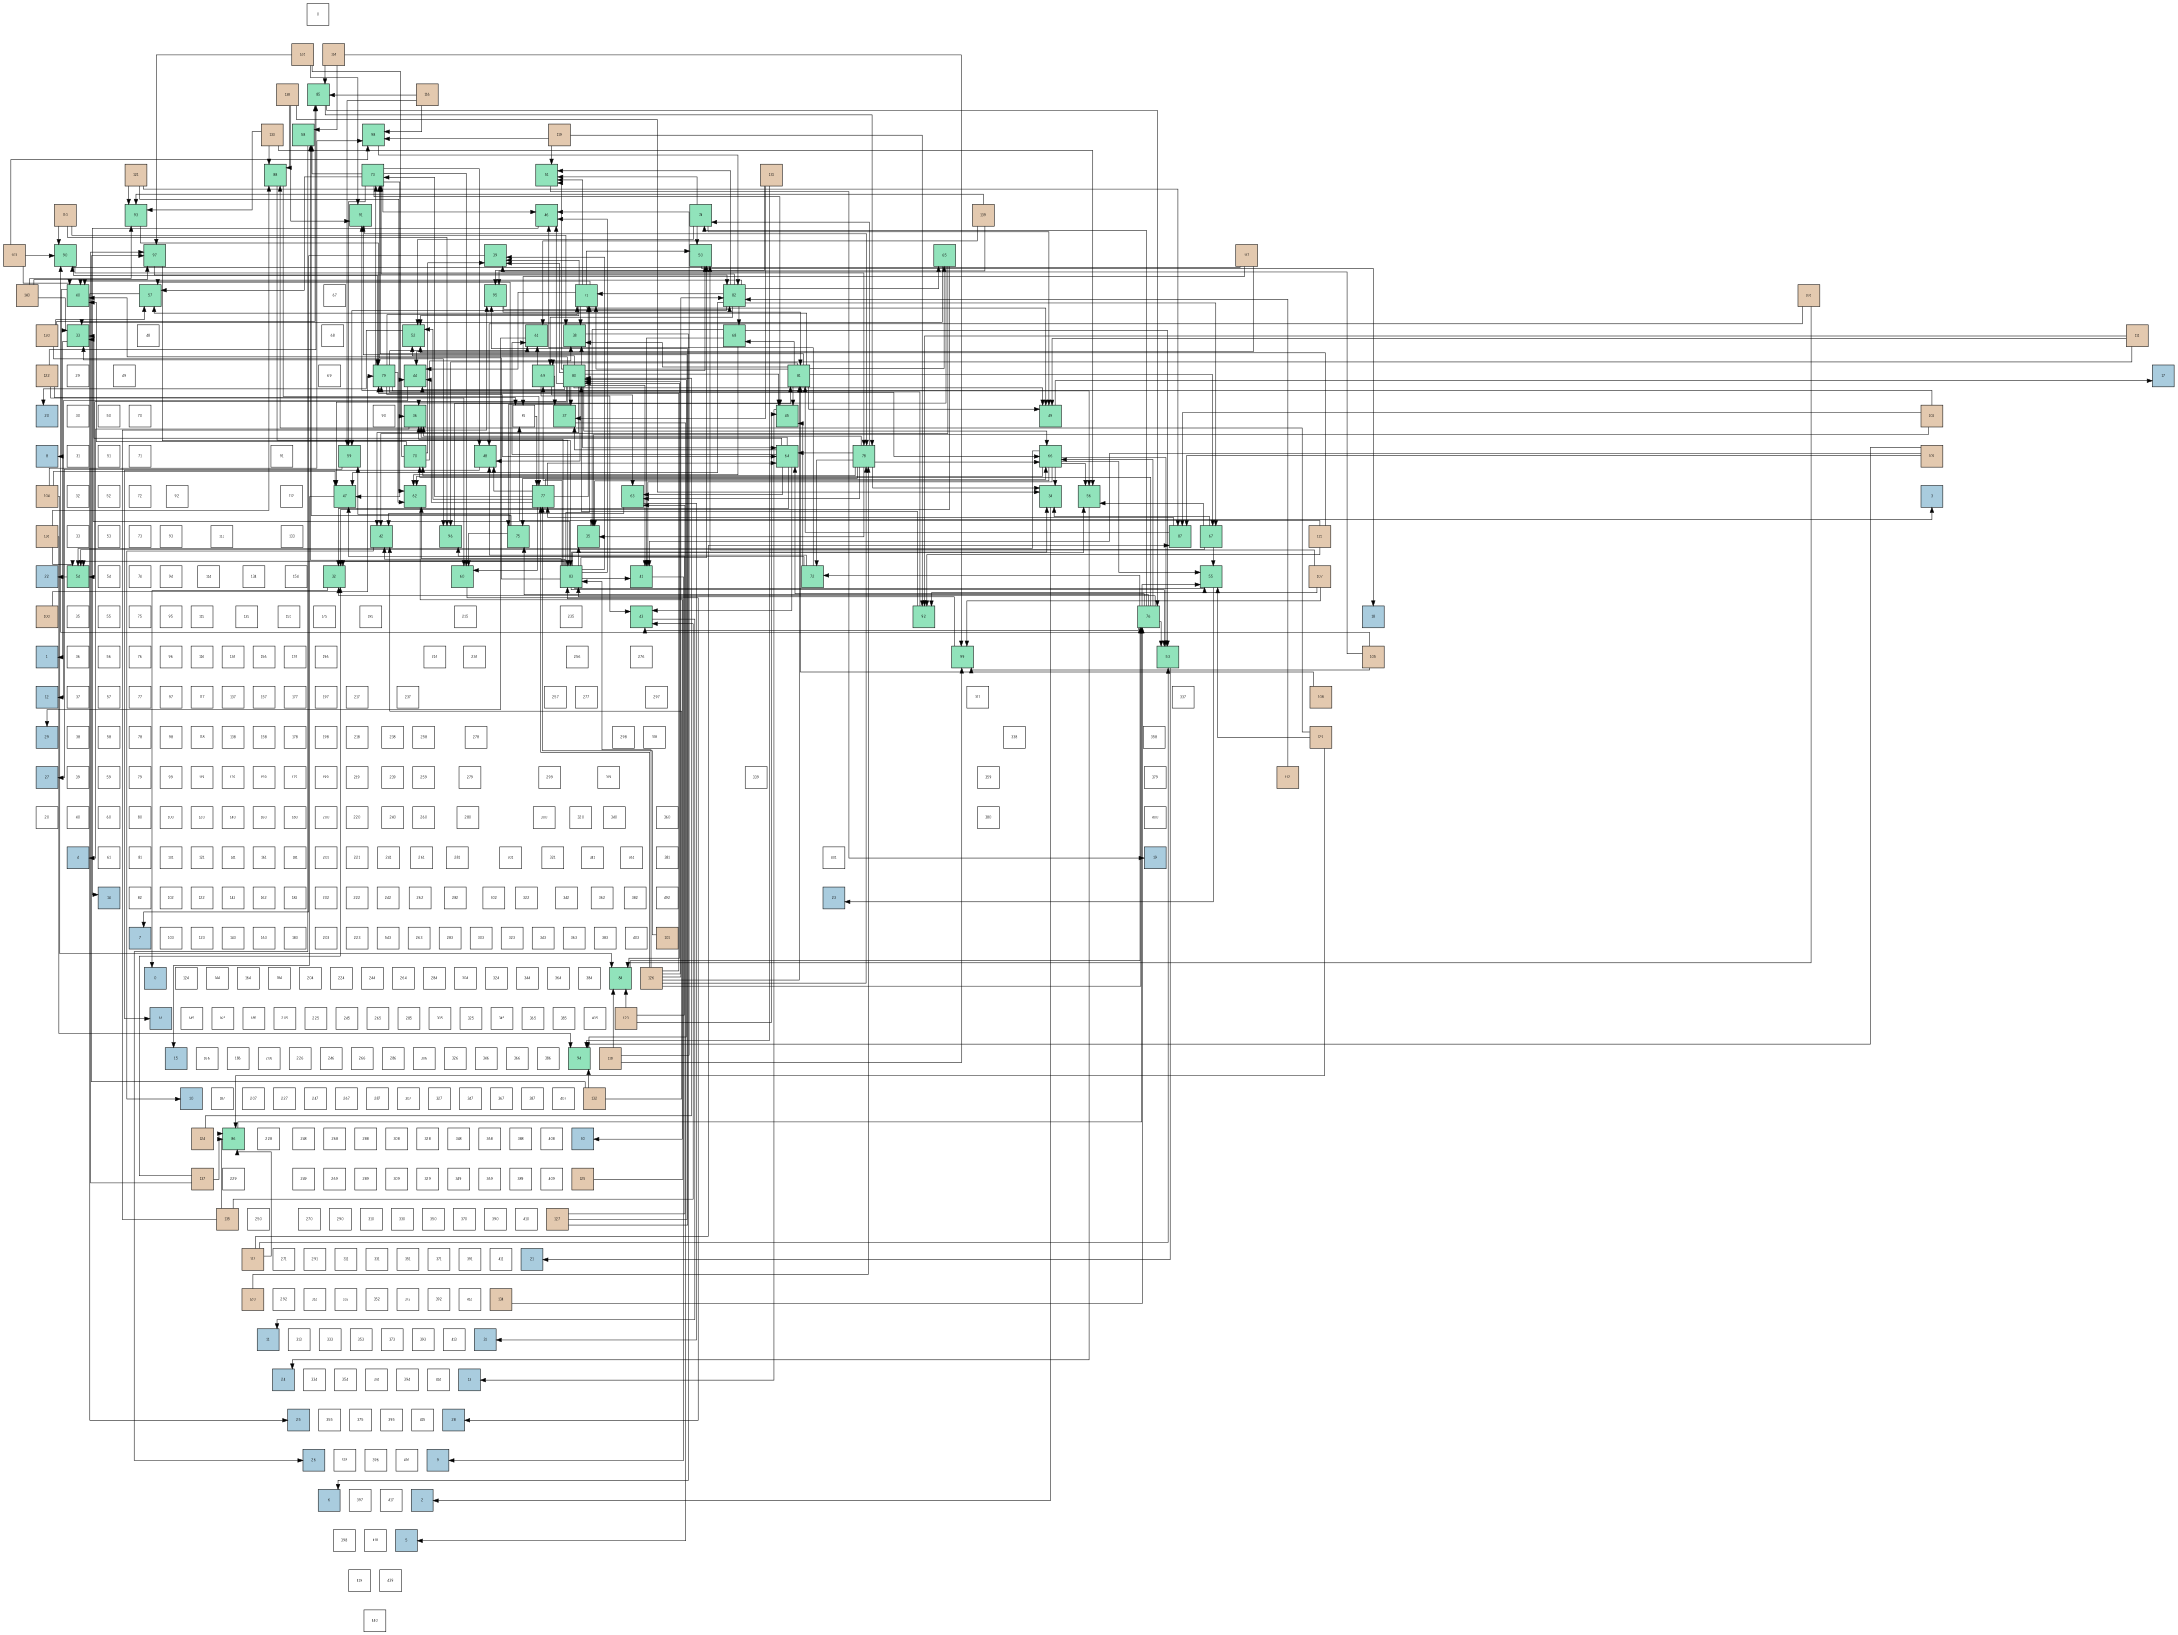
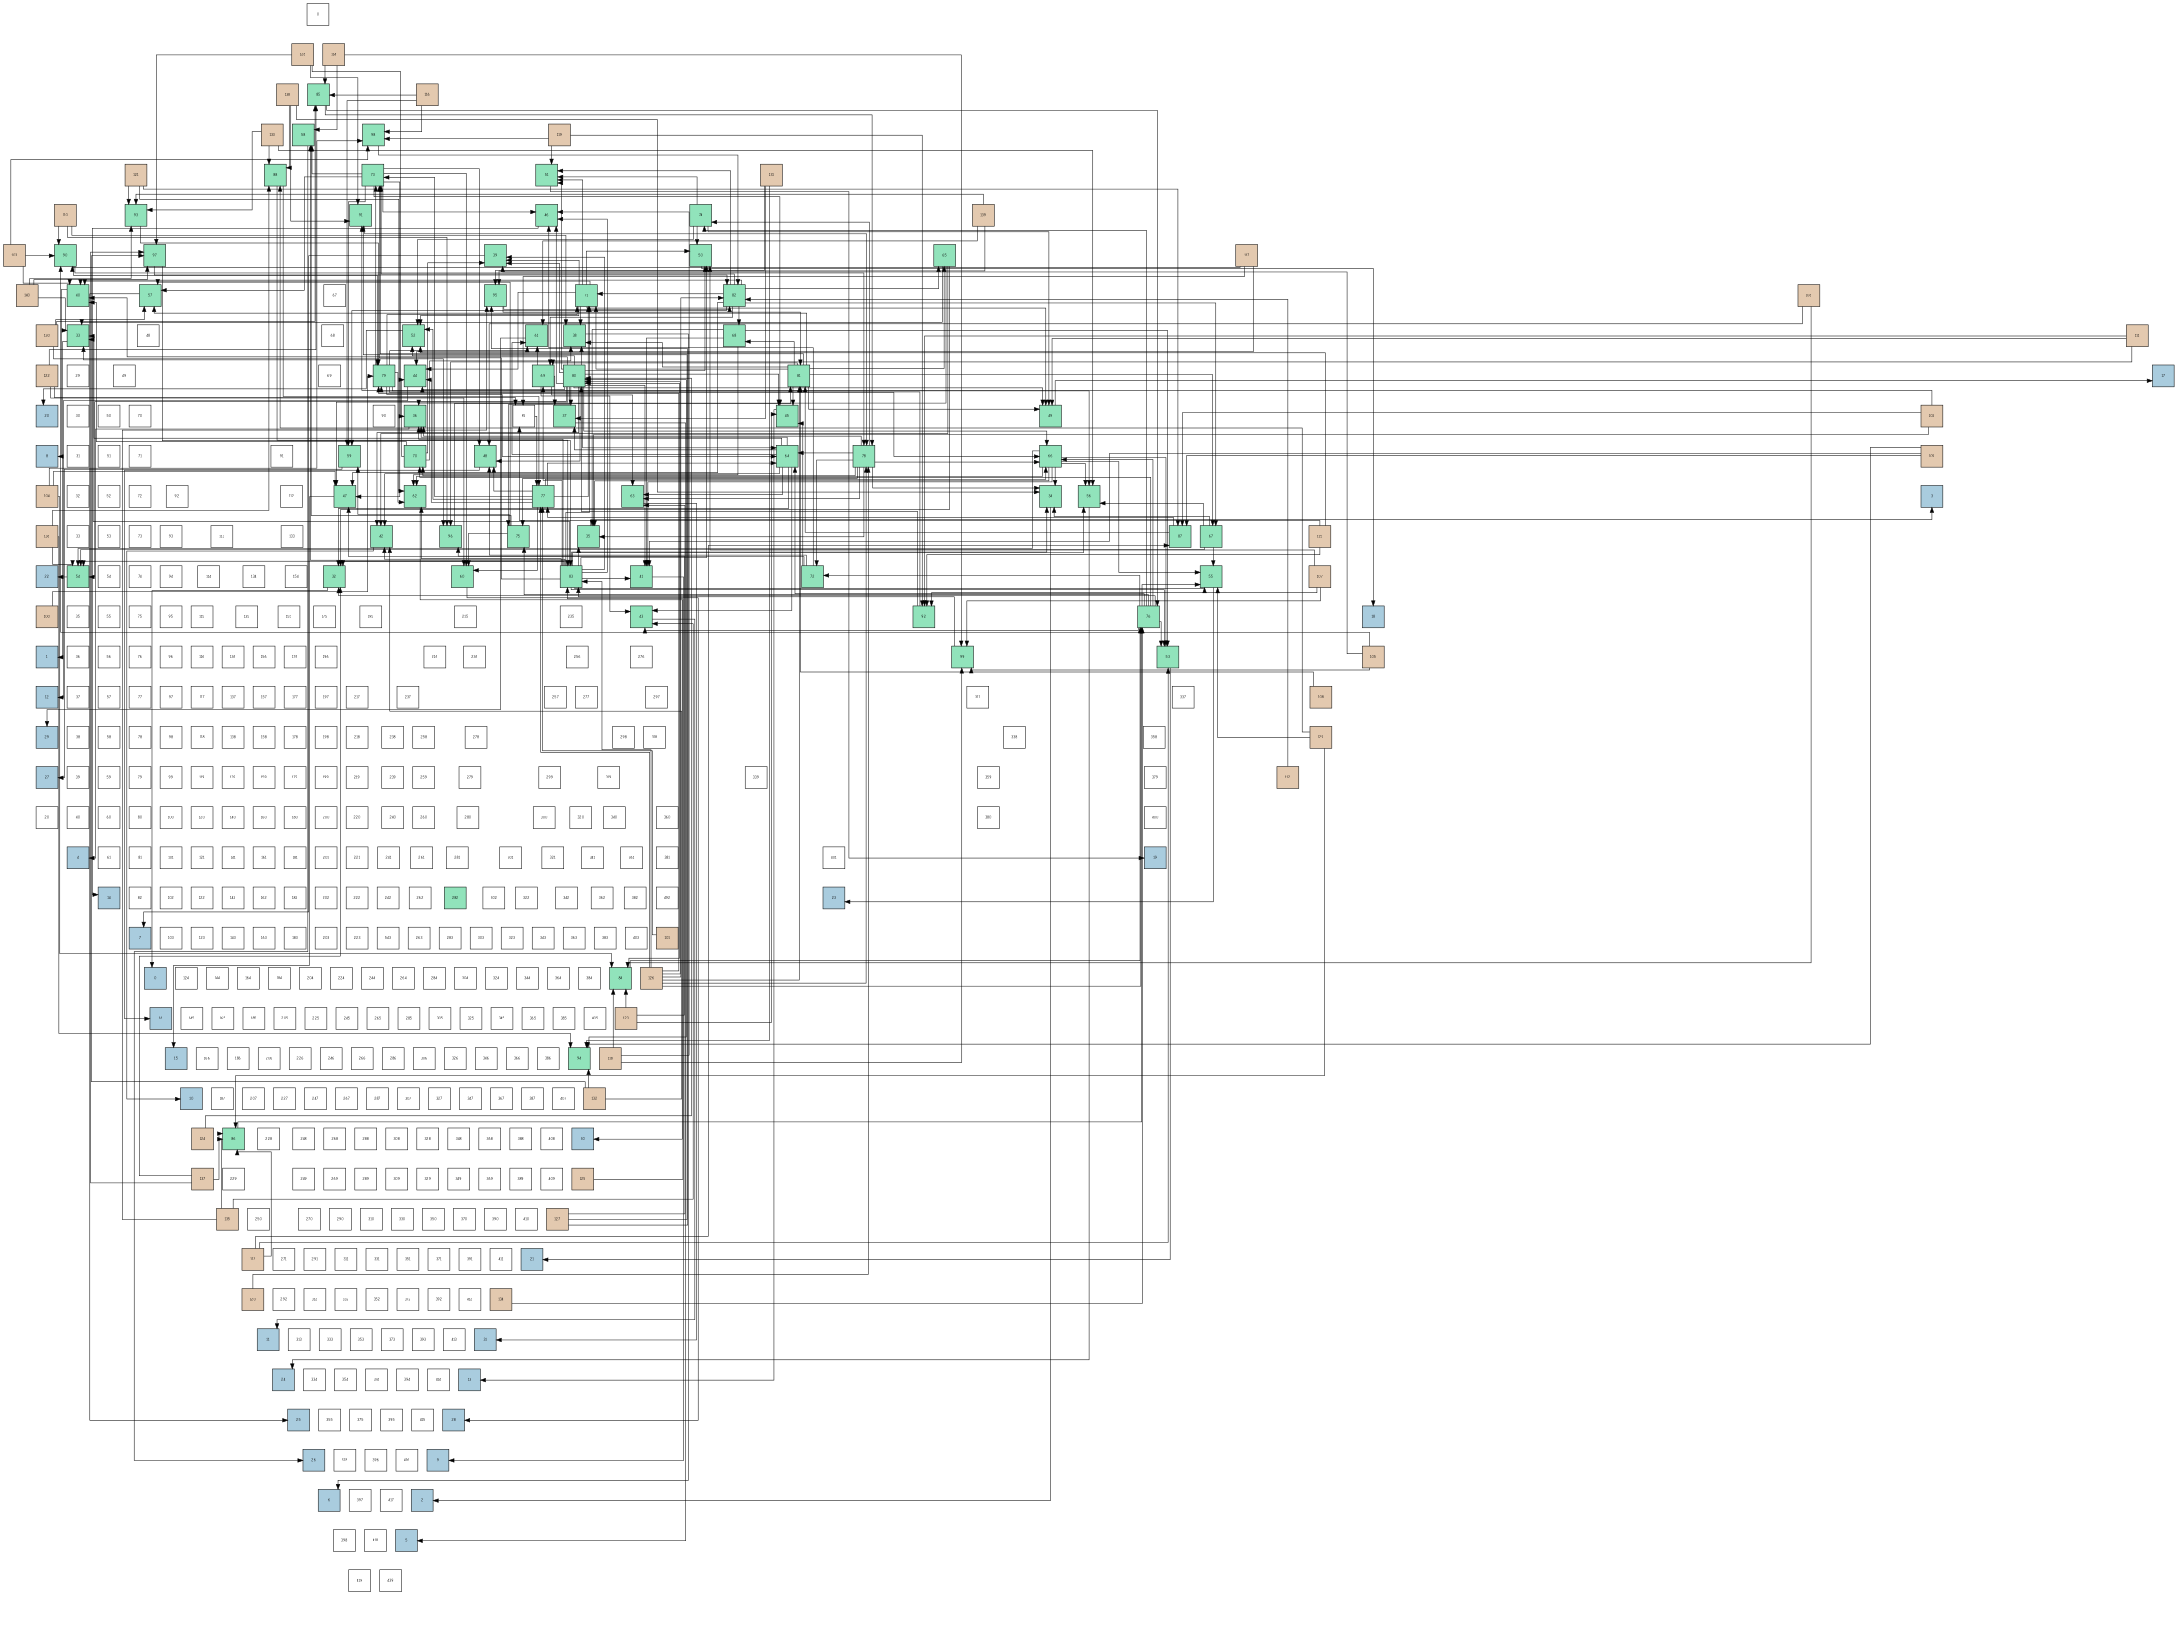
edge "63" -> "42": now "64" -> "42"
node "282": fillcolor #ffffff -> #91e3bb
node "440": removed
